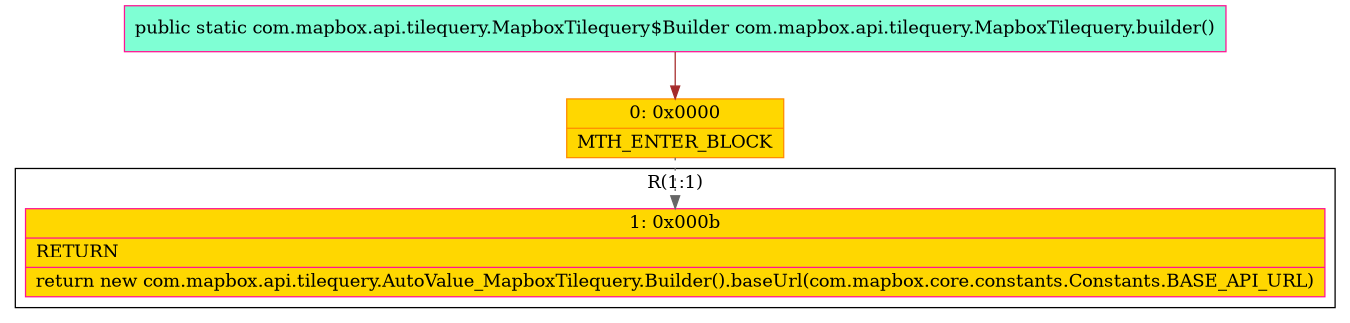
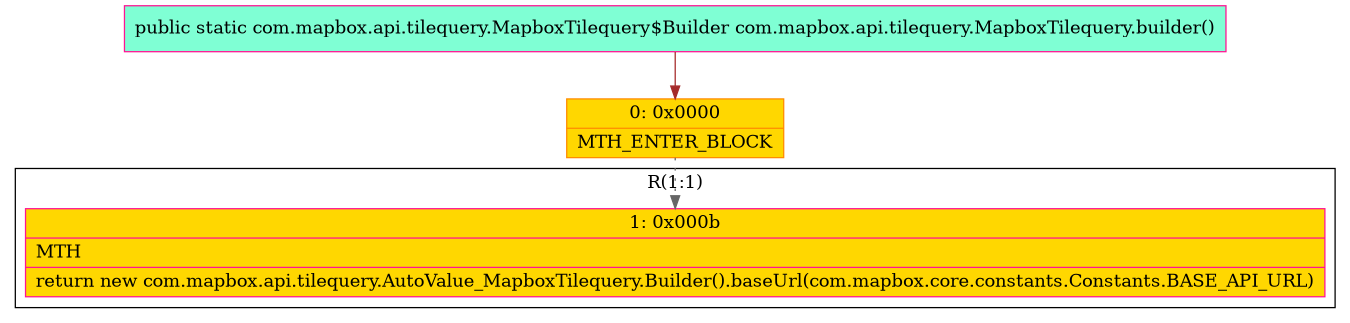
node "1: 0x000b": text "RETURN" -> "MTH"
